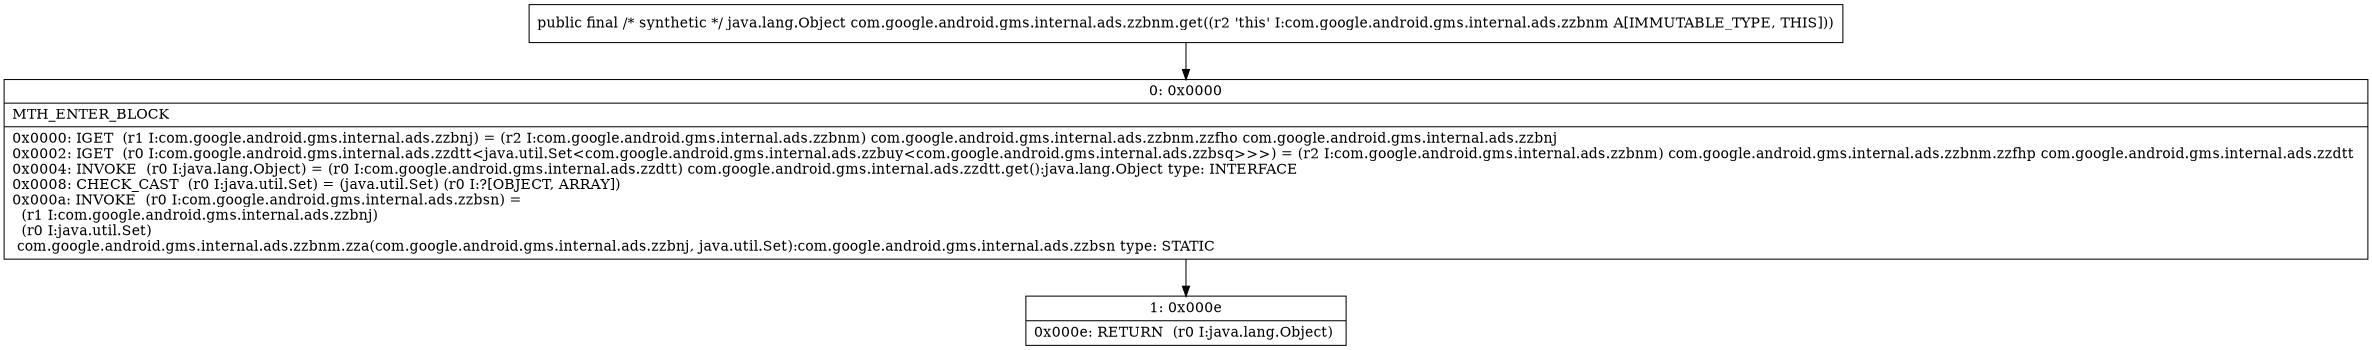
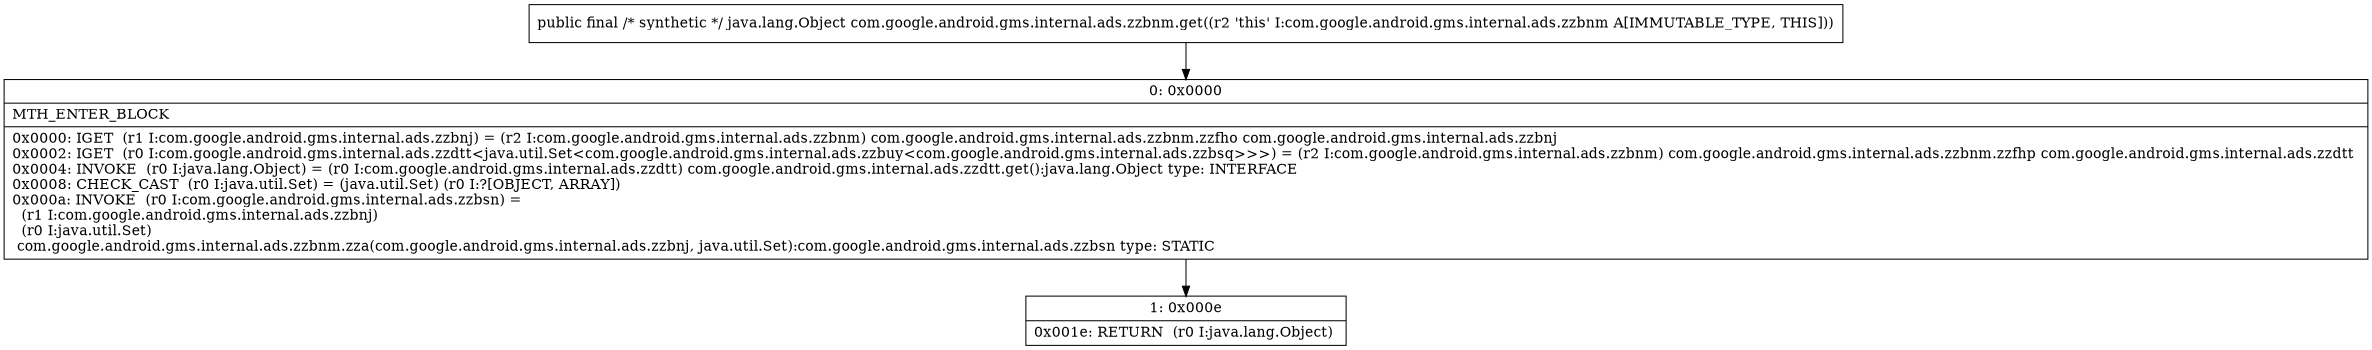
node "1: 0x000e": text "0x000e: RETURN  (r0 I:java.lang.Object)" -> "0x001e: RETURN  (r0 I:java.lang.Object)"
